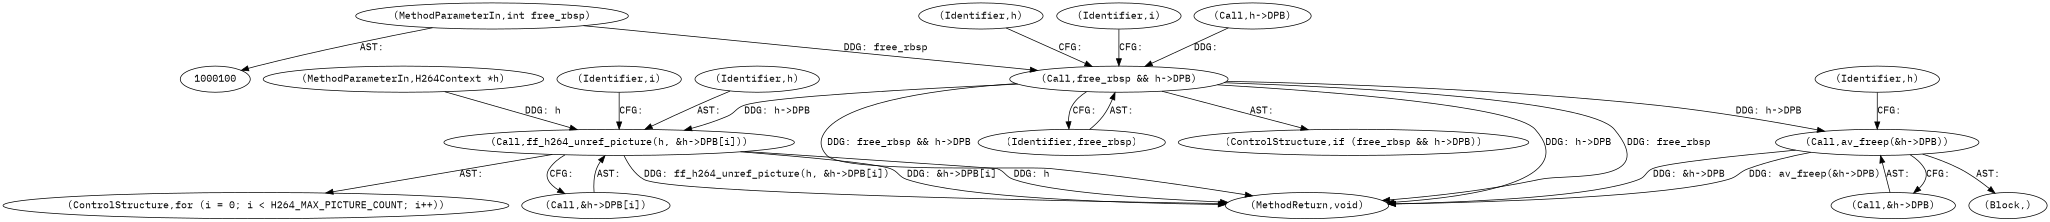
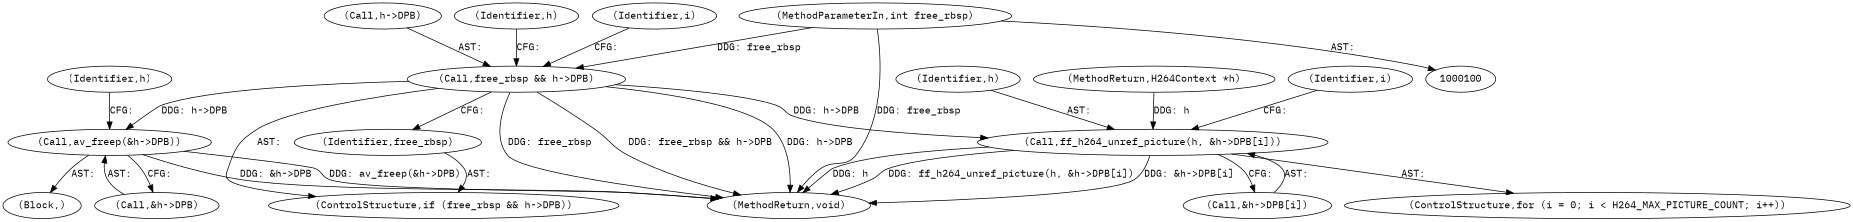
edge "(Call,h->DPB)" -> "(Call,free_rbsp && h->DPB)": label "DDG: " -> "AST: "
node "(MethodParameterIn,H264Context *h)": label "(MethodParameterIn,H264Context *h)" -> "(MethodReturn,H264Context *h)"
edge "(Identifier,free_rbsp)" -> "(Call,free_rbsp && h->DPB)": now "(Identifier,free_rbsp)" -> "(ControlStructure,if (free_rbsp && h->DPB))"
edge "(MethodParameterIn,int free_rbsp)" -> "(MethodReturn,void)": added, label "DDG: free_rbsp"
